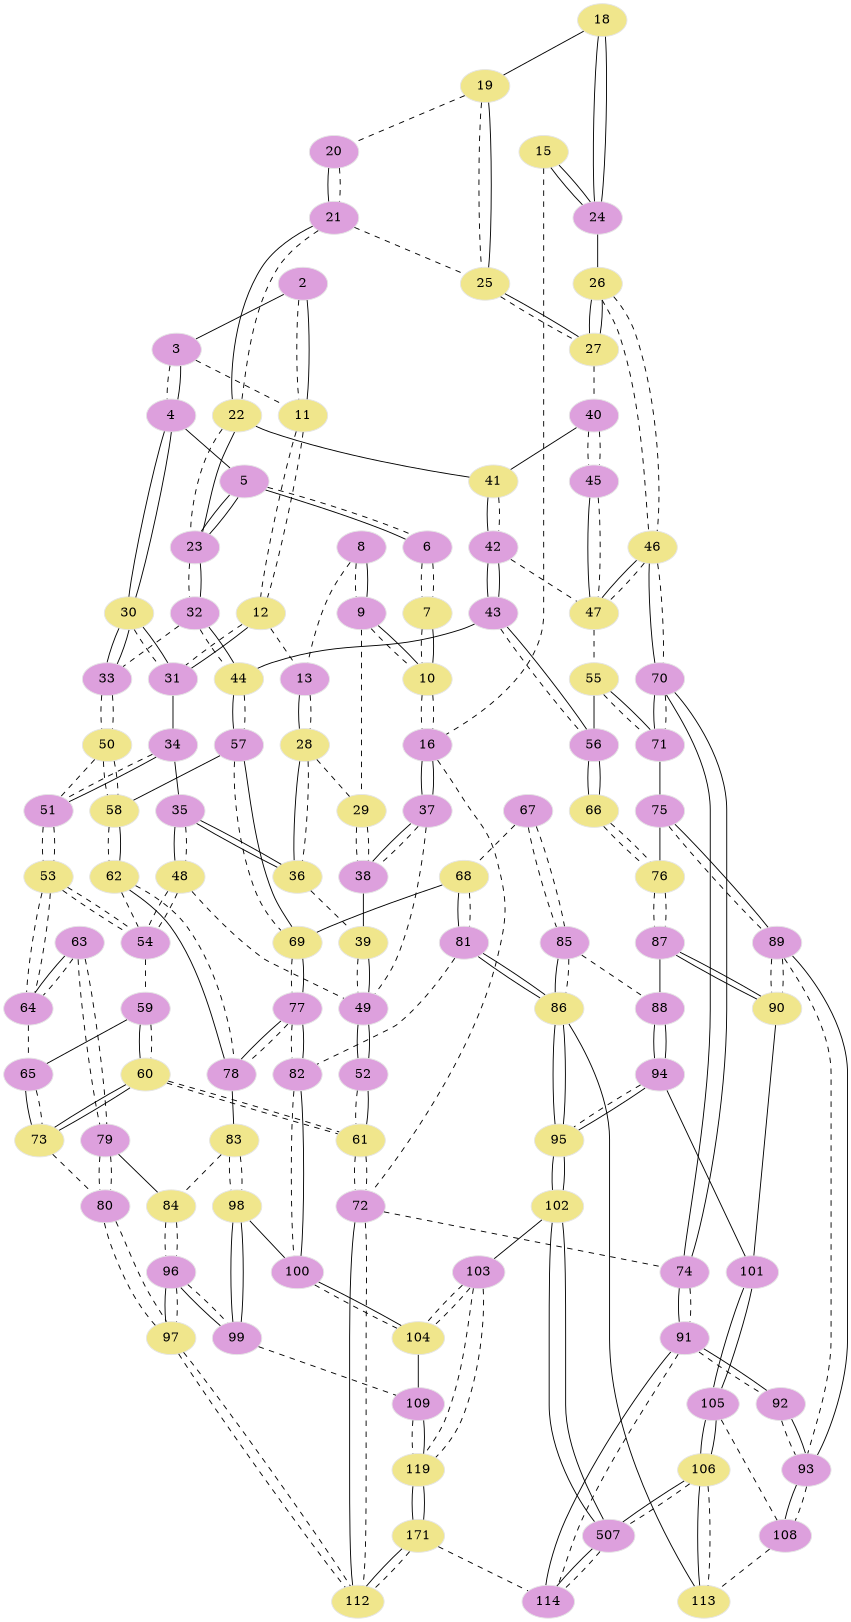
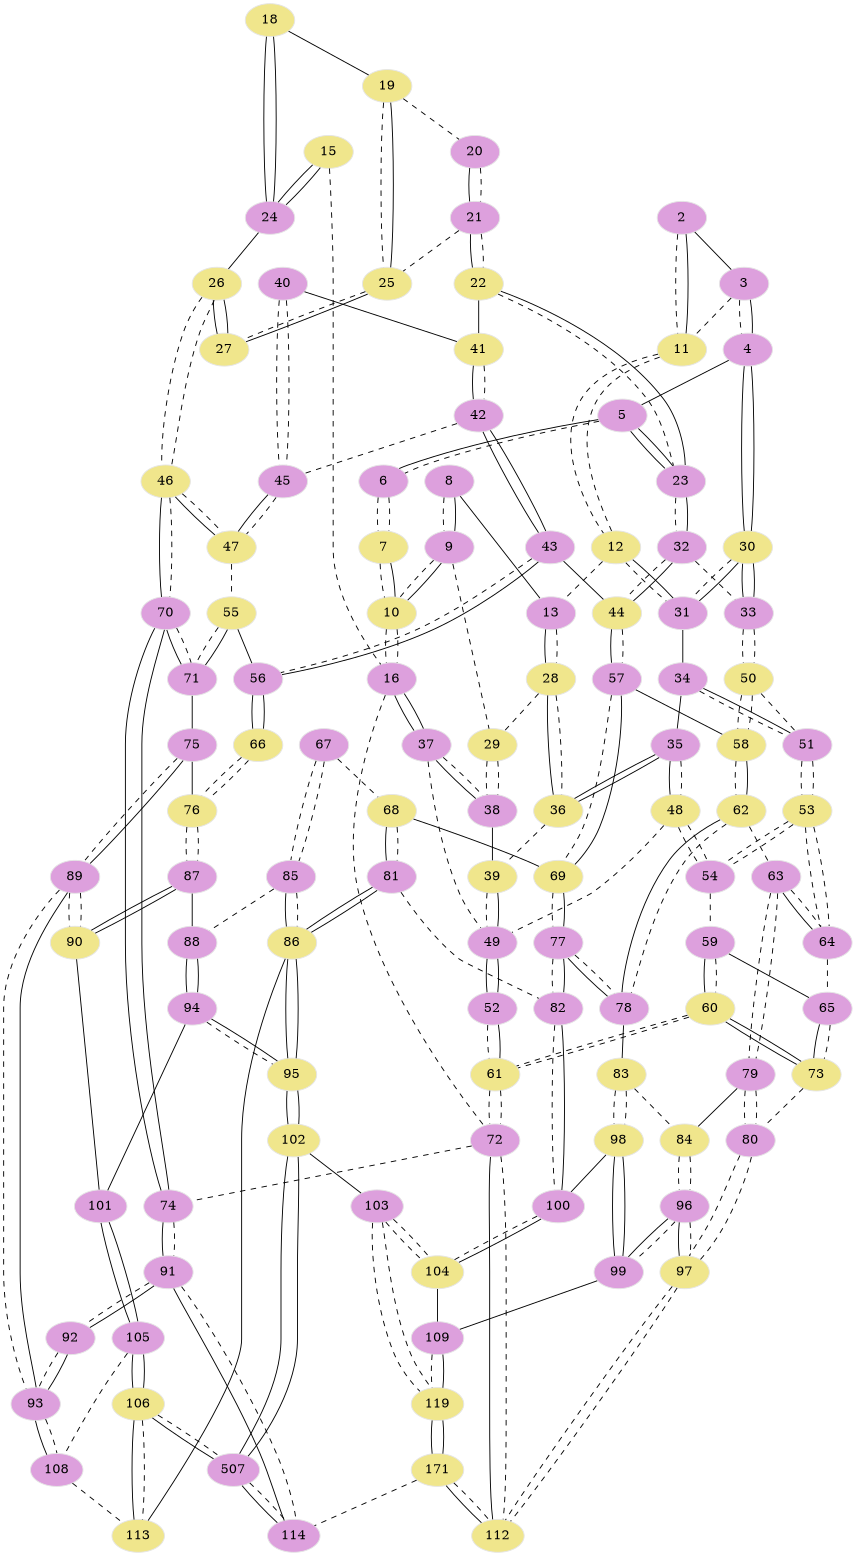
edge "27" -- "40": removed
edge "42" -- "47": now "42" -- "45"
edge "8" -- "13": style dashed -> solid
edge "62" -- "54": now "62" -- "63"
edge "99" -- "109": style dashed -> solid
